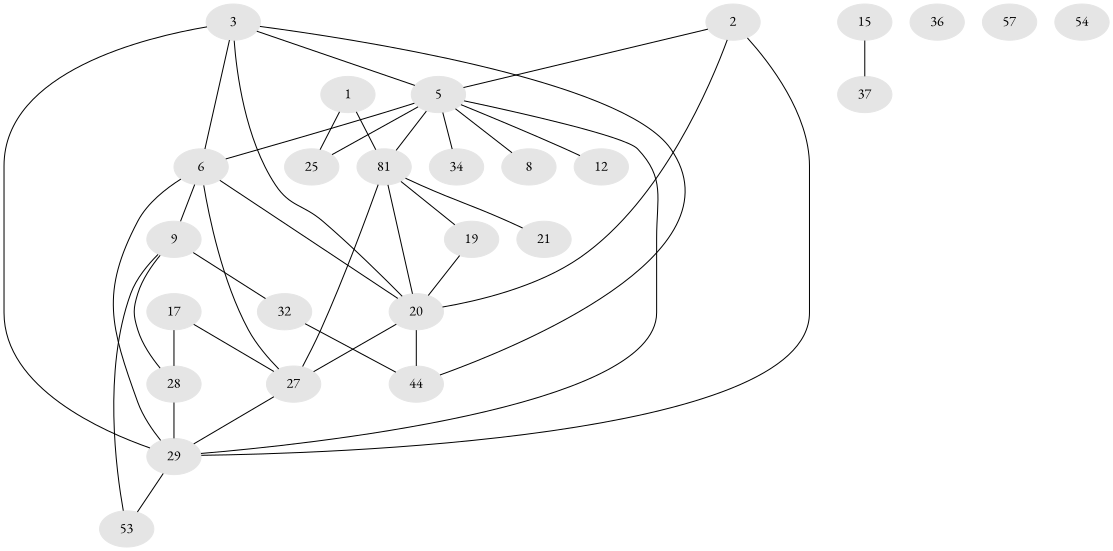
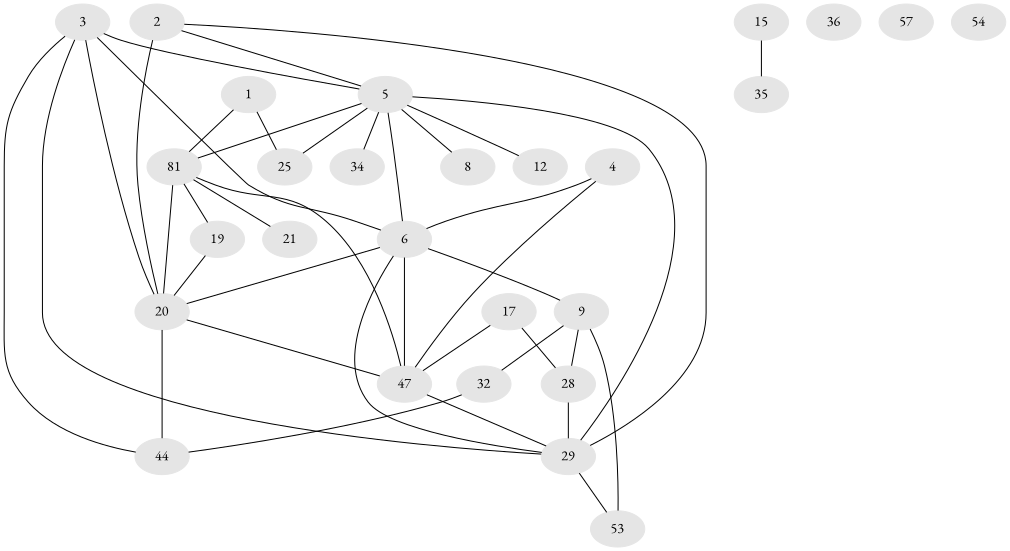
node "37": label "37" -> "35"
node "4": added
node "27": label "27" -> "47"
